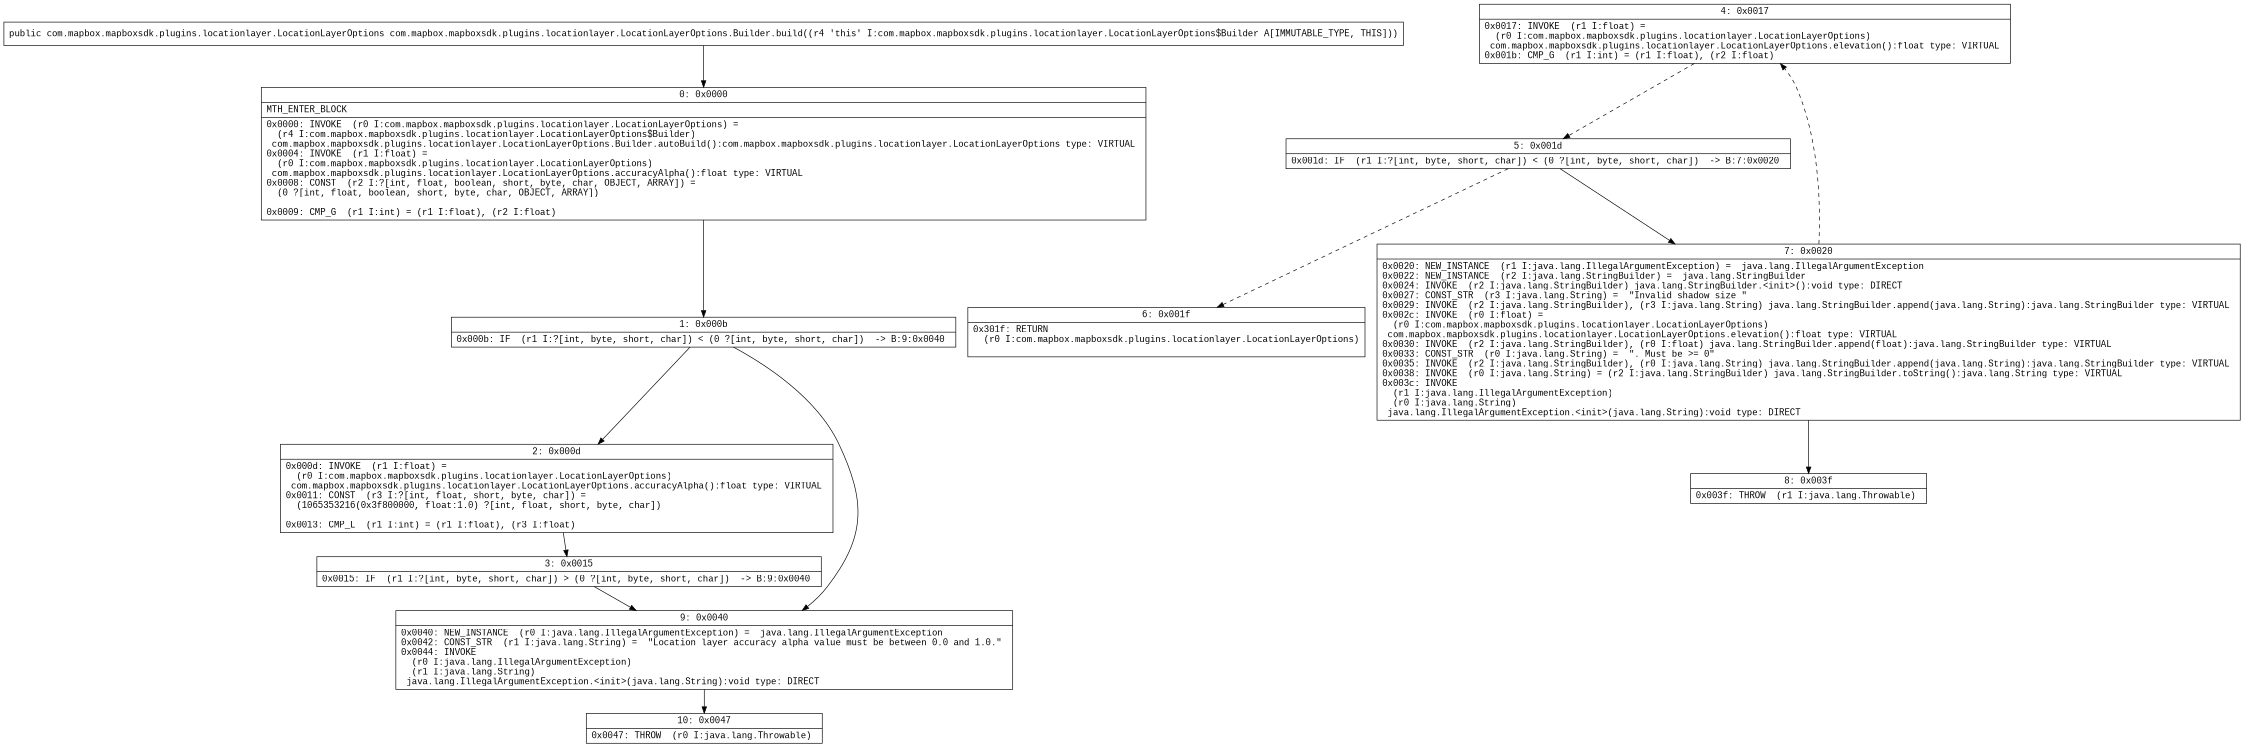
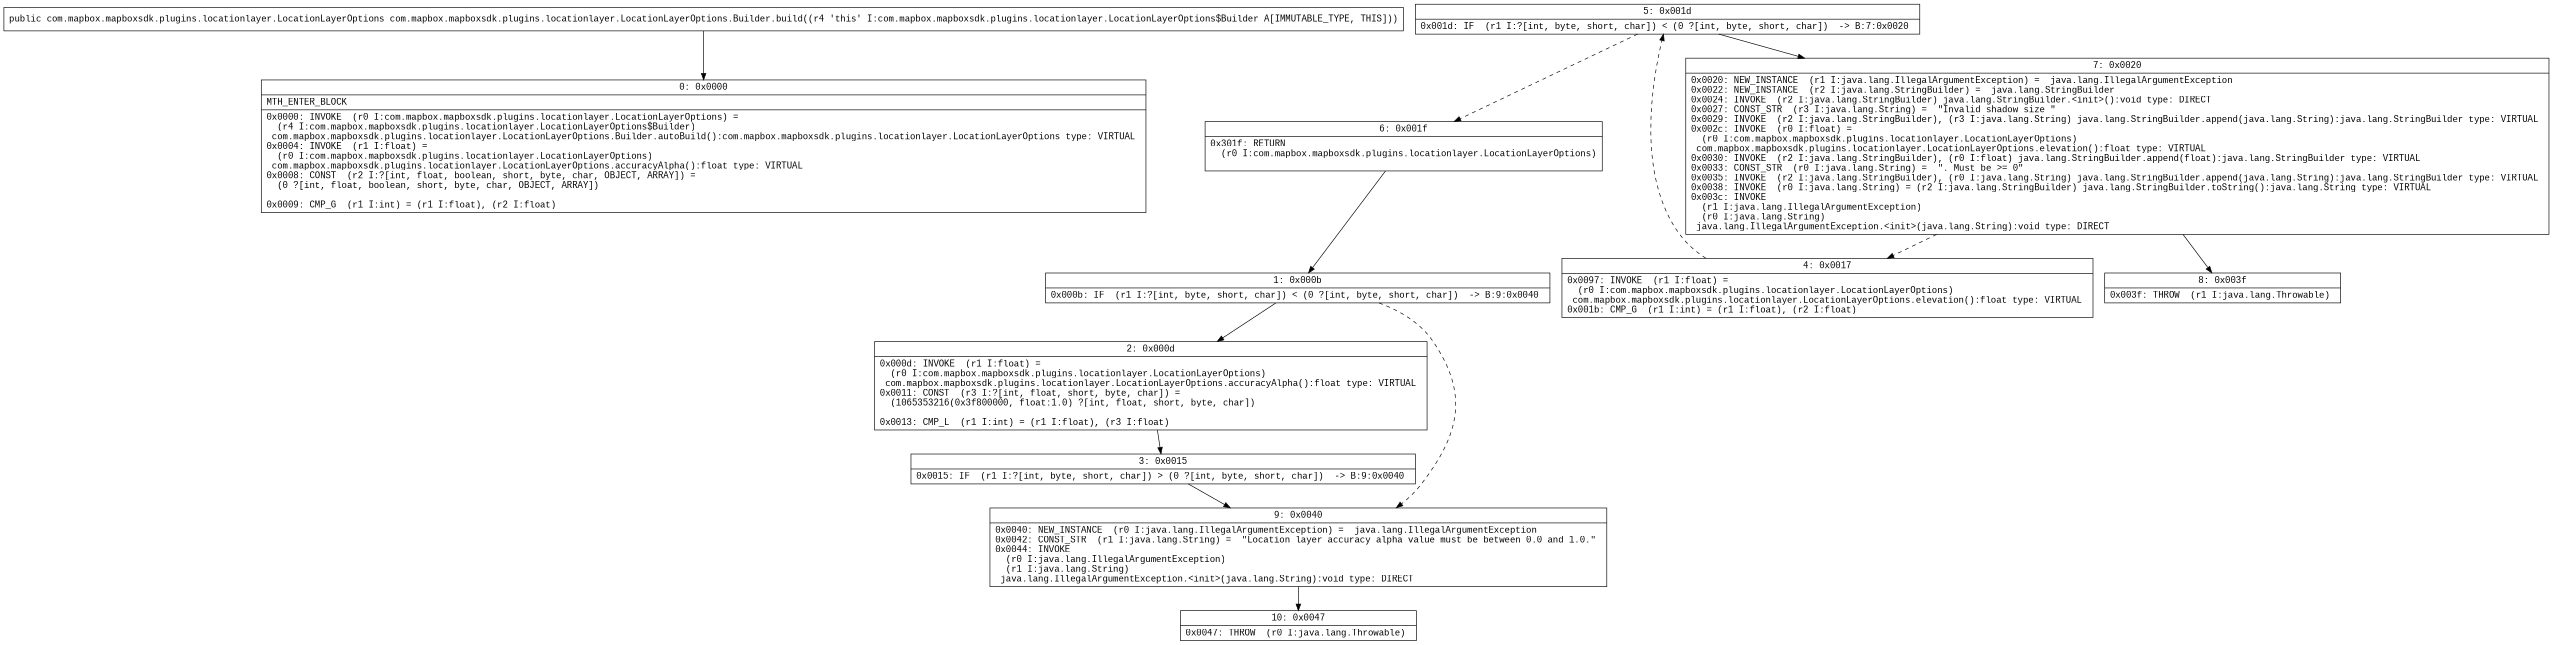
node "4: 0x0017": text "0x0017: INVOKE  (r1 I:float) =" -> "0x0097: INVOKE  (r1 I:float) ="
edge "0: 0x0000" -> "1: 0x000b": now "6: 0x001f" -> "1: 0x000b"
edge "1: 0x000b" -> "9: 0x0040": style solid -> dashed
